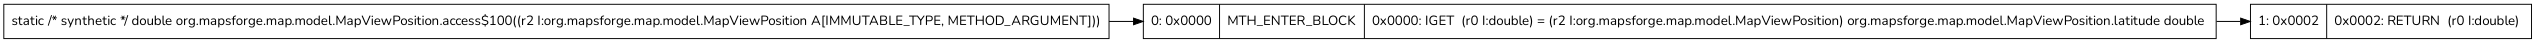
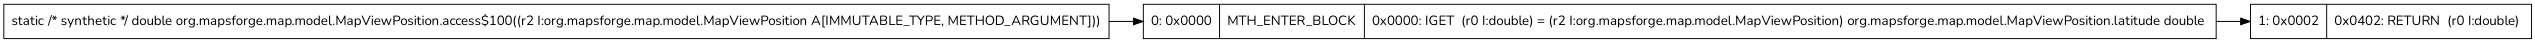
node "1: 0x0002": text "0x0002: RETURN  (r0 I:double)" -> "0x0402: RETURN  (r0 I:double)"
